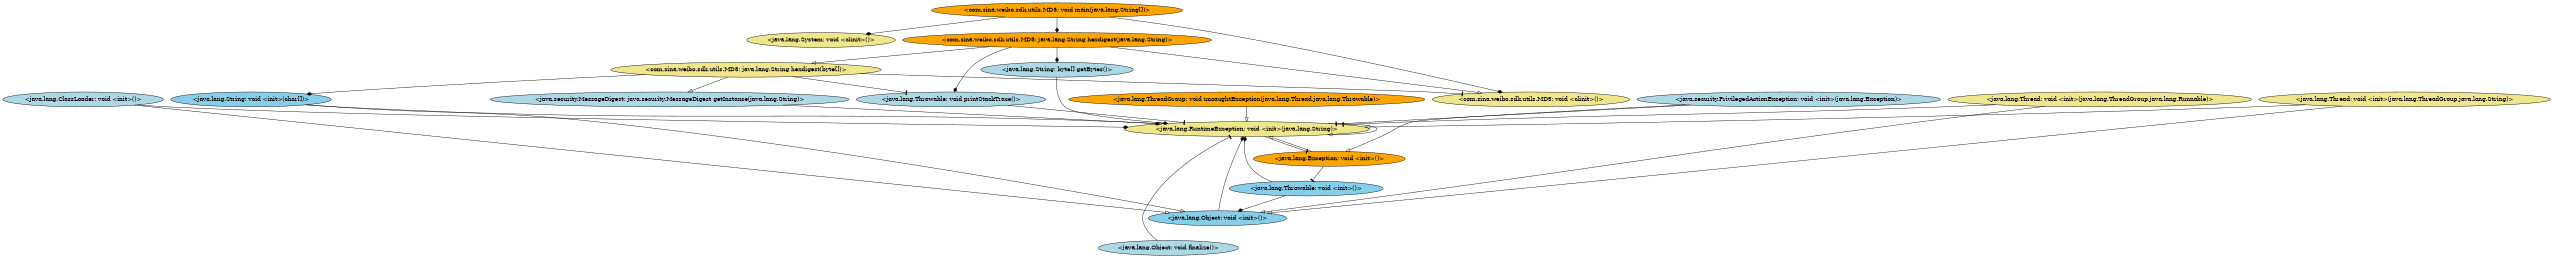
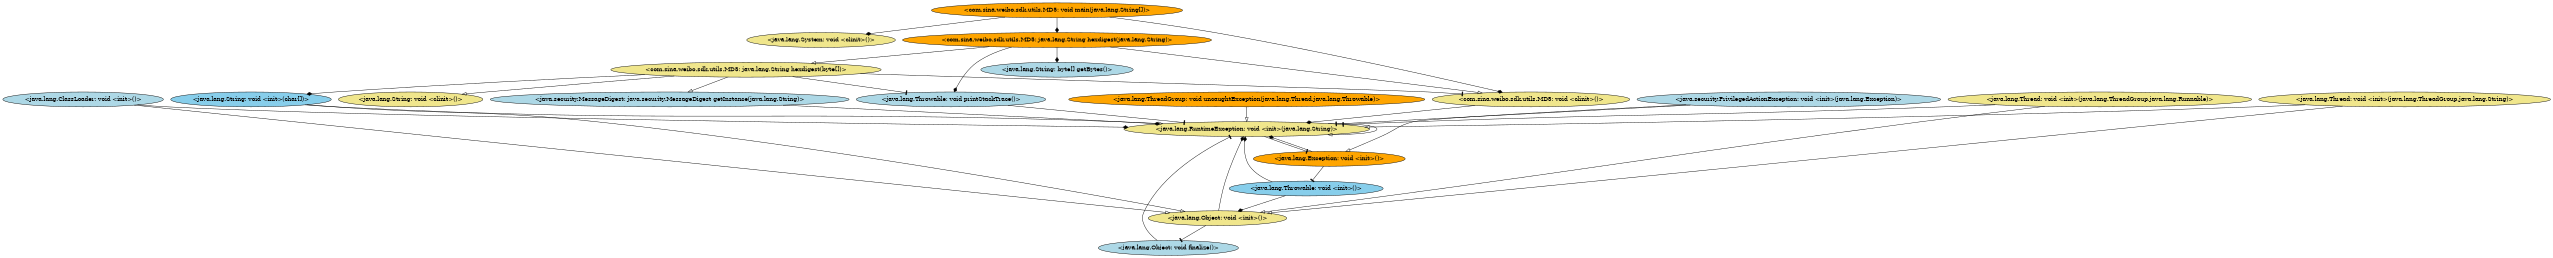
node "<java.lang.String: void <clinit>()>": added
edge "<java.lang.String: byte[] getBytes()>" -> "<java.lang.RuntimeException: void <init>(java.lang.String)>": now "<com.sina.weibo.sdk.utils.MD5: void <clinit>()>" -> "<java.lang.RuntimeException: void <init>(java.lang.String)>"
edge "<java.lang.Exception: void <init>()>" -> "<java.lang.RuntimeException: void <init>(java.lang.String)>": arrowhead onormal -> diamond
node "<java.lang.Object: void <init>()>": fillcolor skyblue -> khaki
edge "<java.lang.Object: void <init>()>" -> "<java.lang.Object: void finalize()>": added
